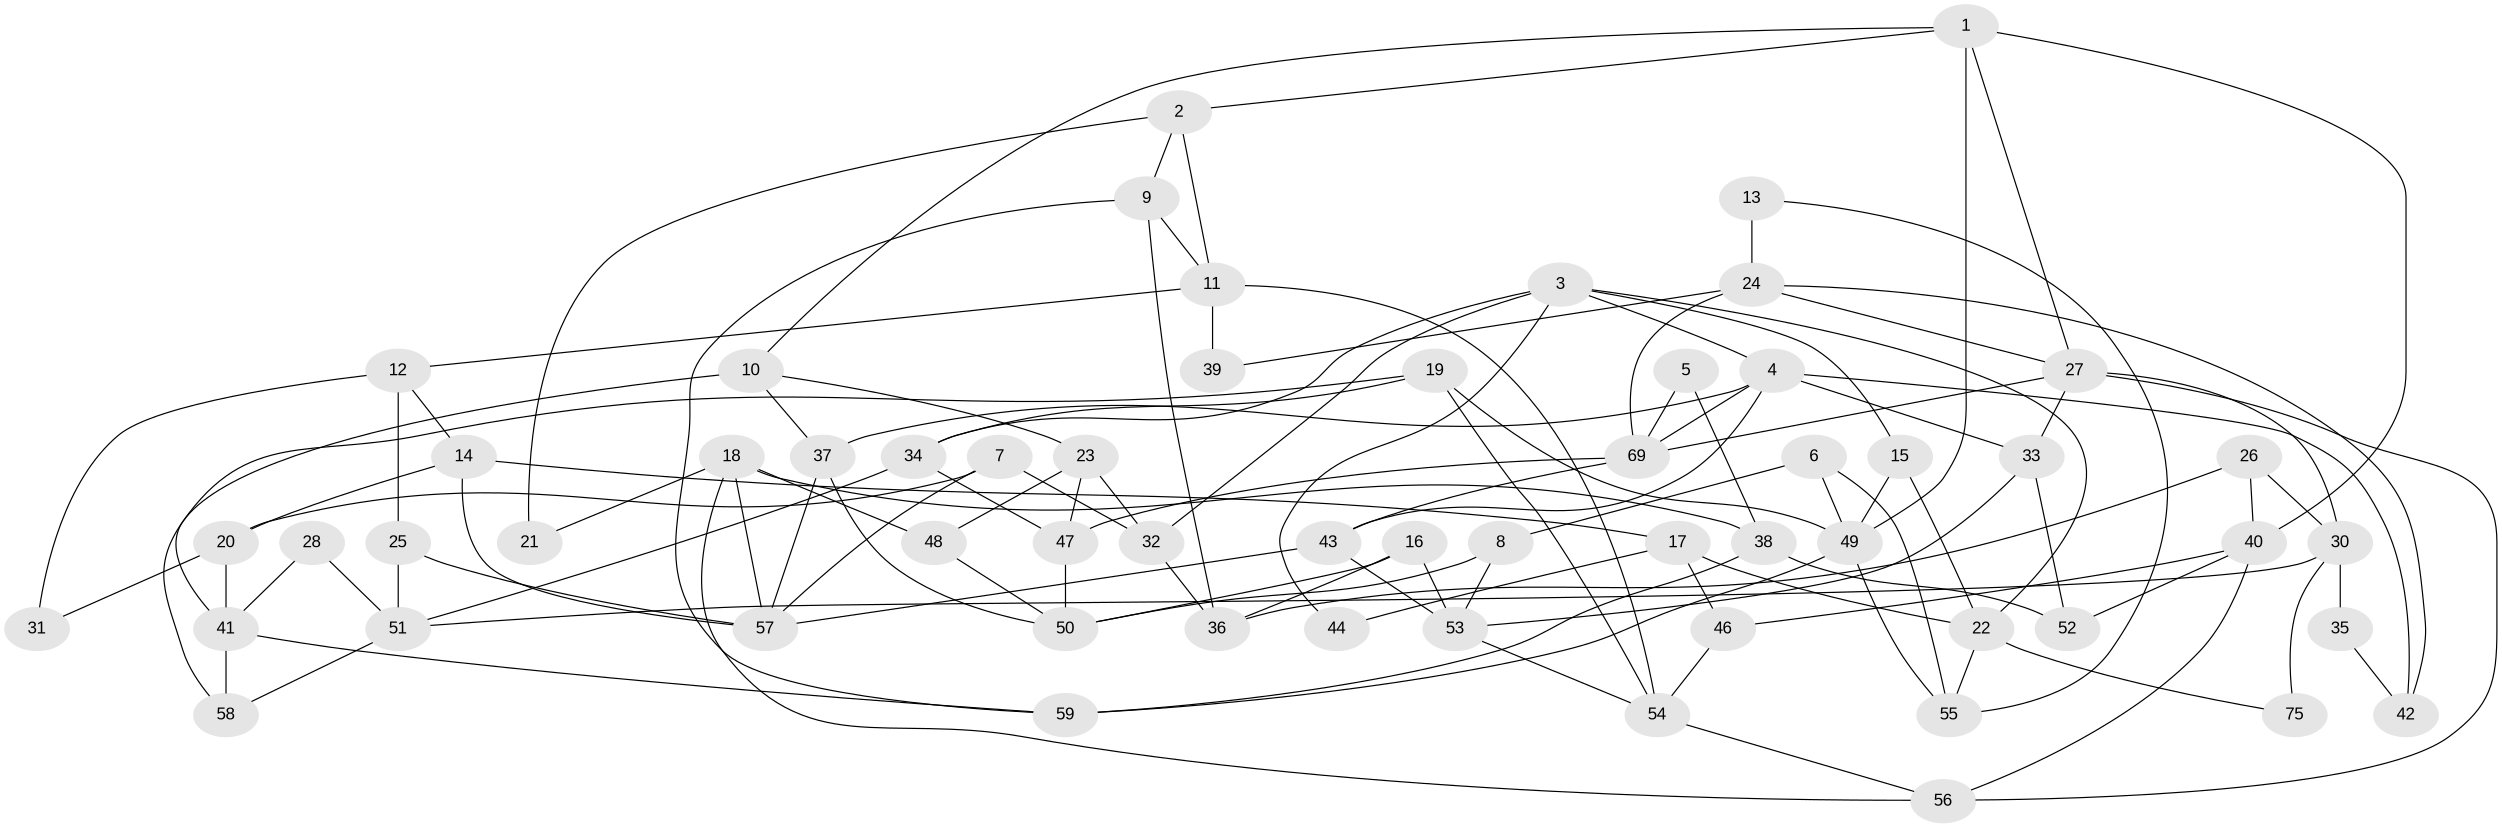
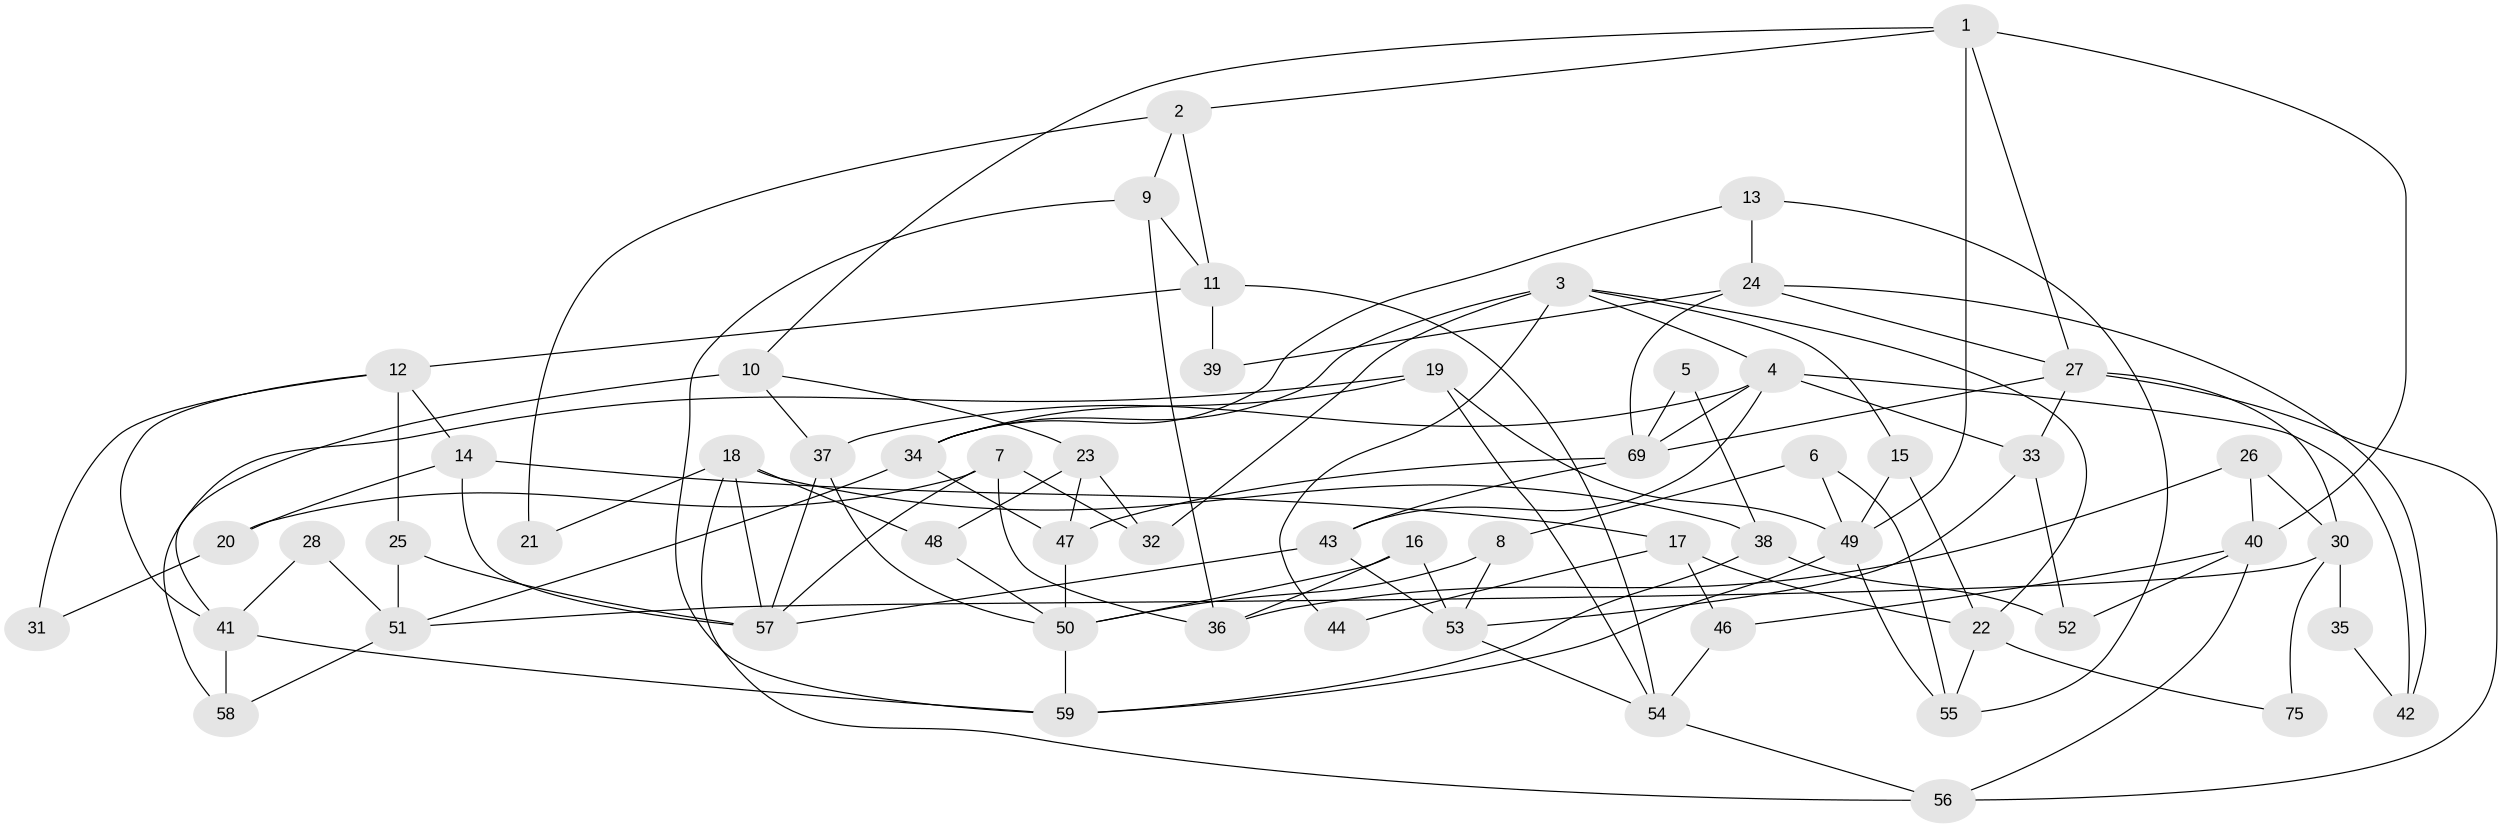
edge "13" -- "34": added
edge "20" -- "41": now "12" -- "41"
edge "32" -- "36": now "7" -- "36"
edge "50" -- "59": added
